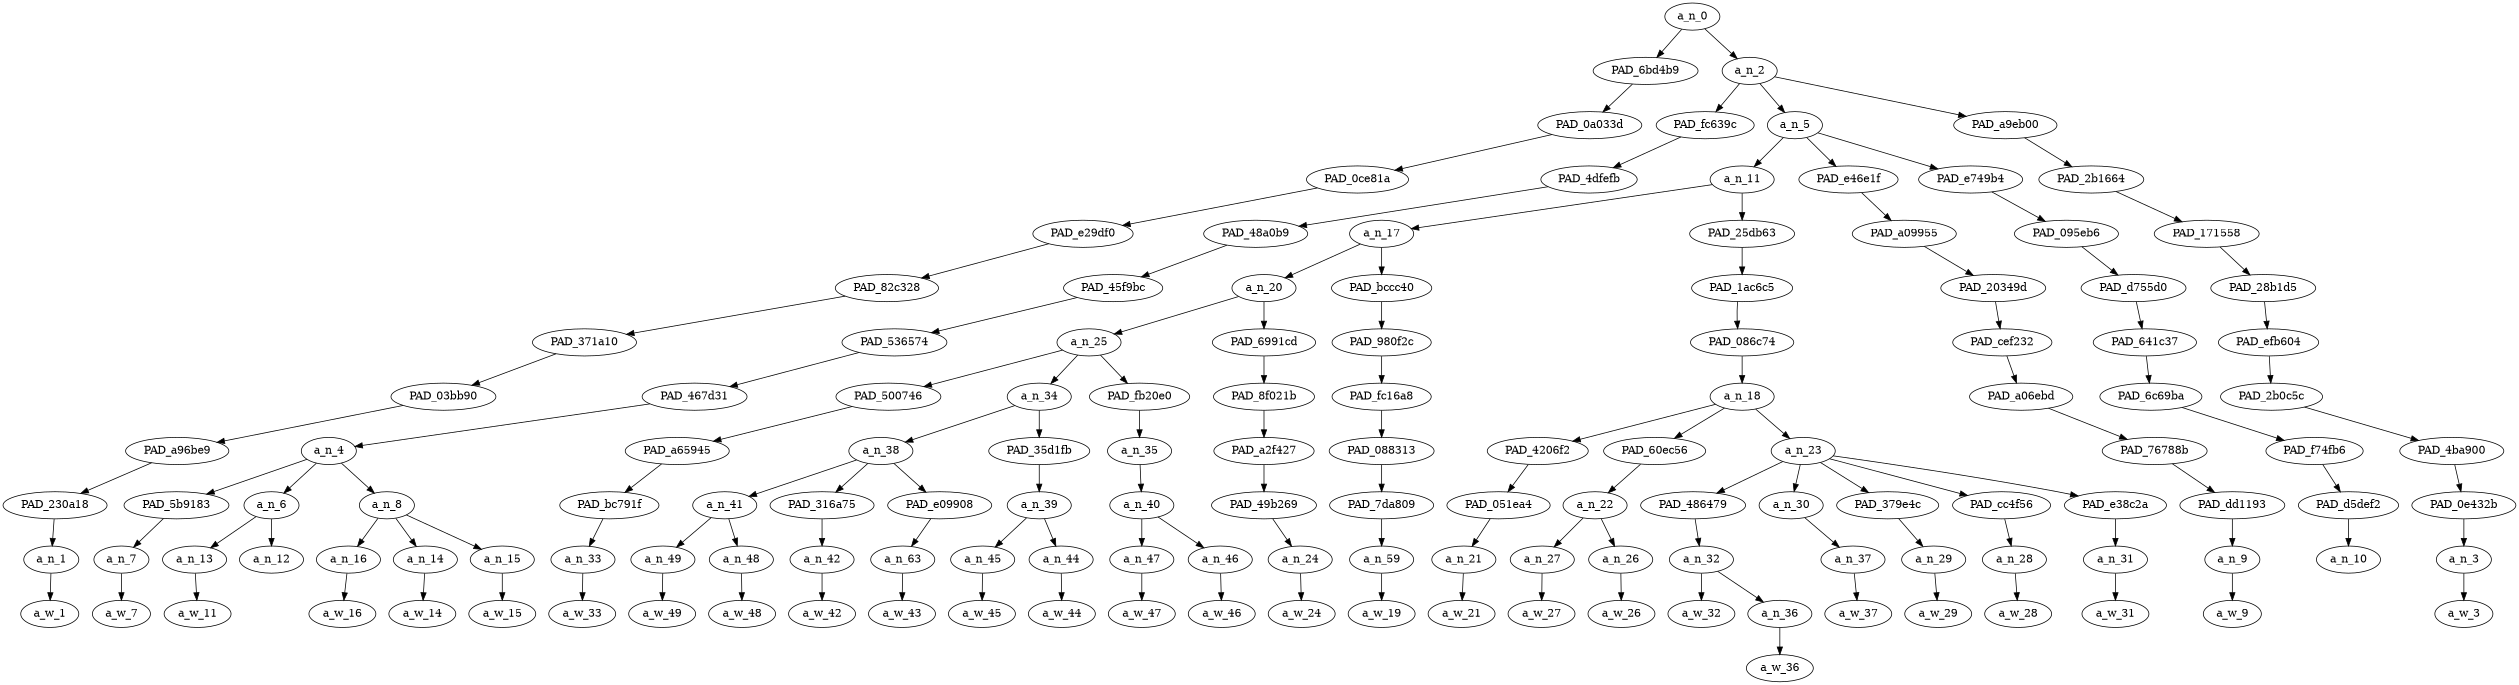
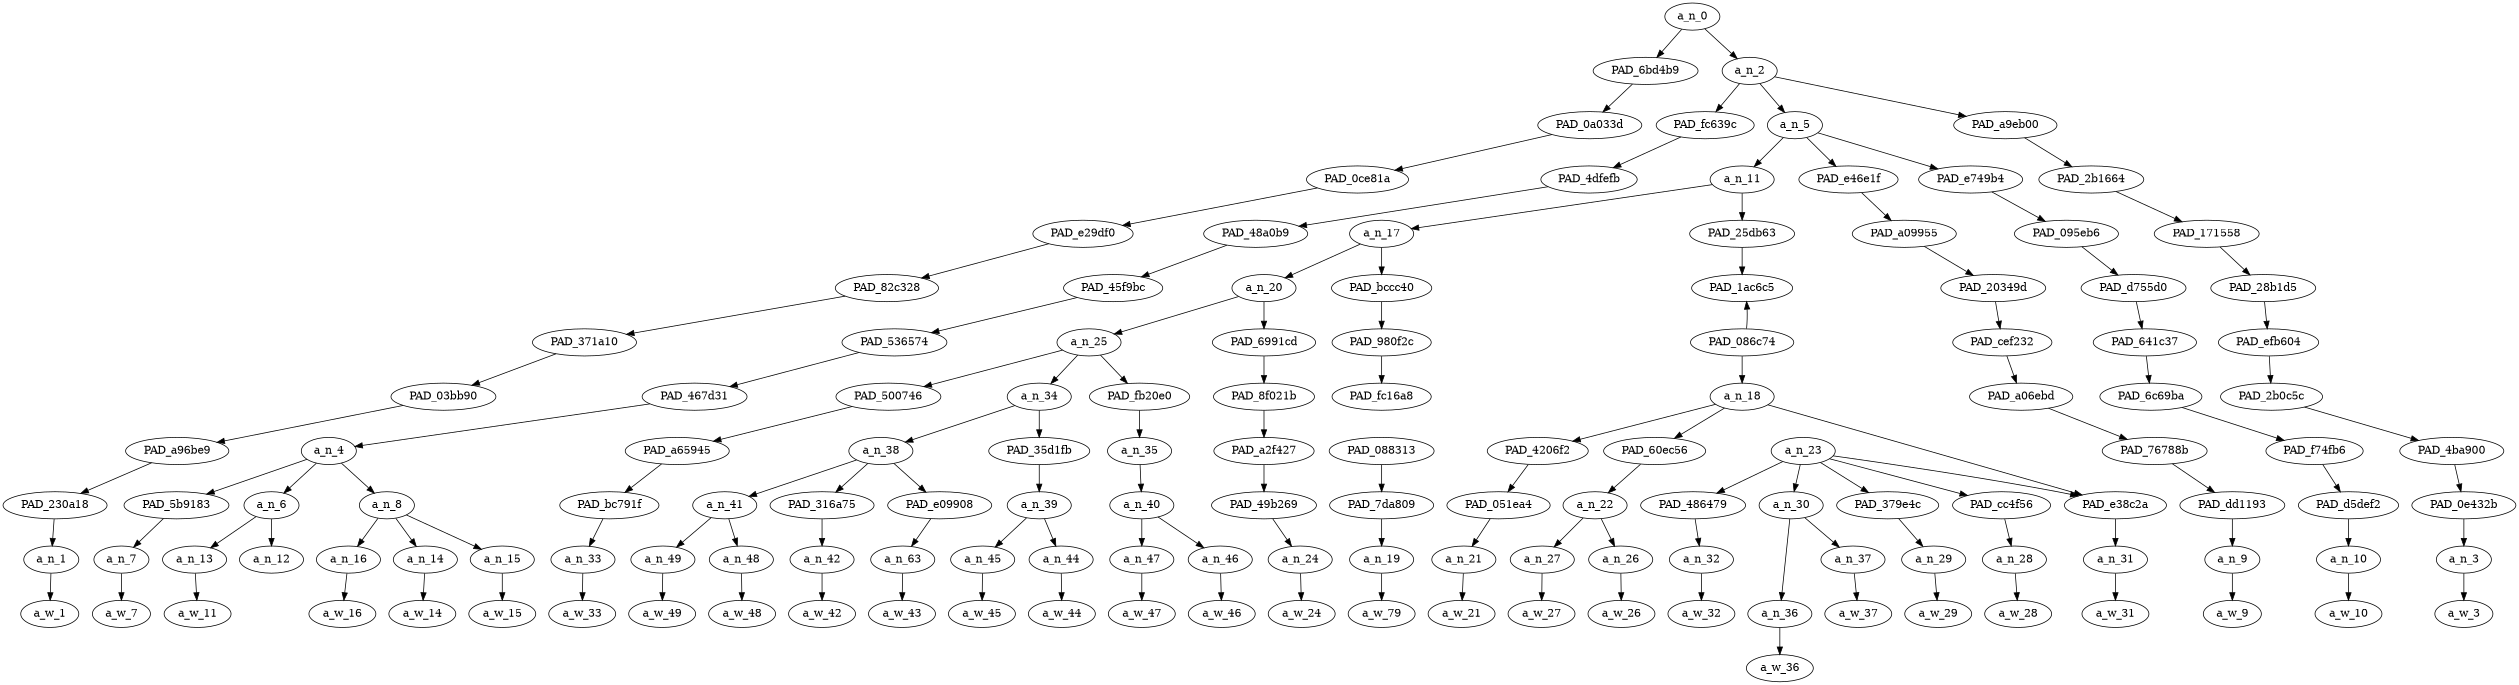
edge "PAD_1ac6c5" -> "PAD_086c74": reversed
edge "PAD_fc16a8" -> "PAD_088313": removed
edge "a_n_18" -> "a_n_23": now "a_n_18" -> "PAD_e38c2a"
node "a_n_59": label "a_n_59" -> "a_n_19"
edge "a_n_32" -> "a_n_36": now "a_n_30" -> "a_n_36"
node "a_w_19": label "a_w_19" -> "a_w_79"
node "a_w_10": added
